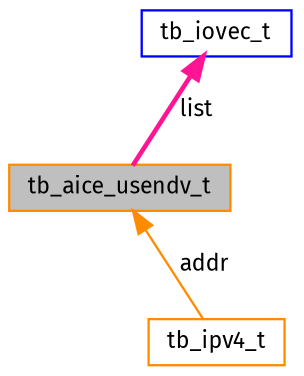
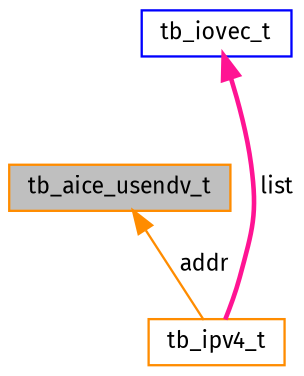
edge "tb_aice_usendv_t" -> "tb_iovec_t": now "tb_ipv4_t" -> "tb_iovec_t"
